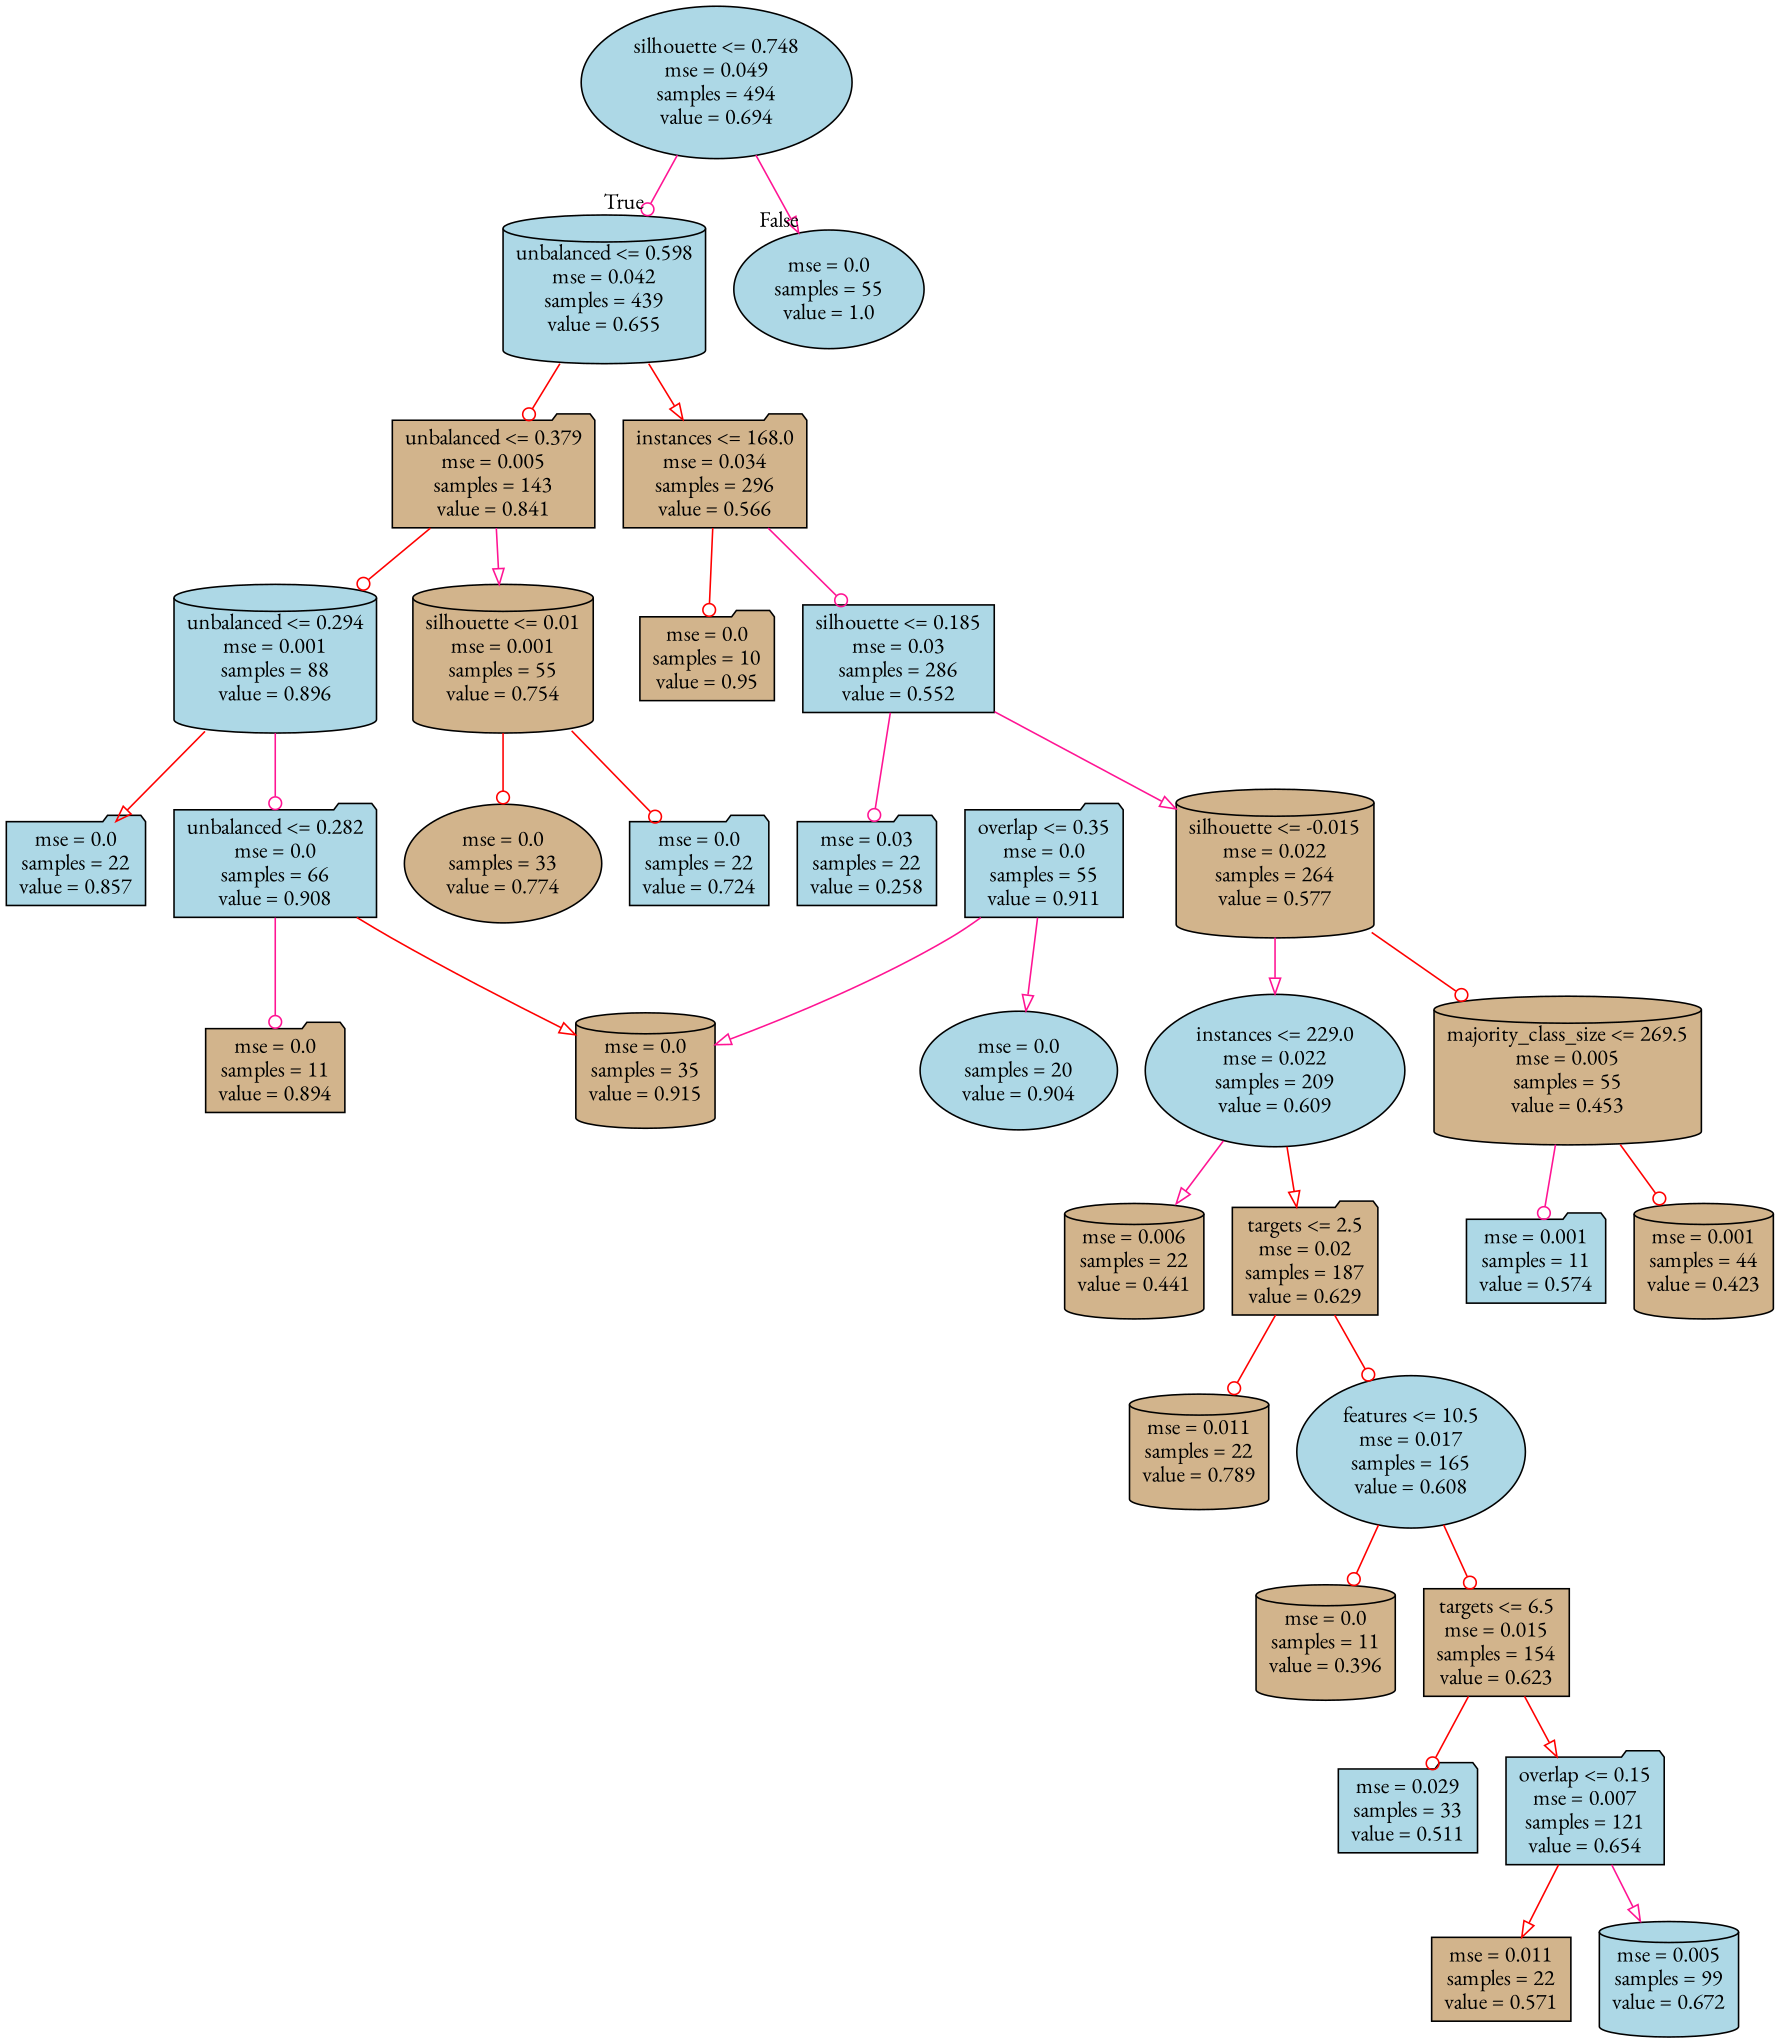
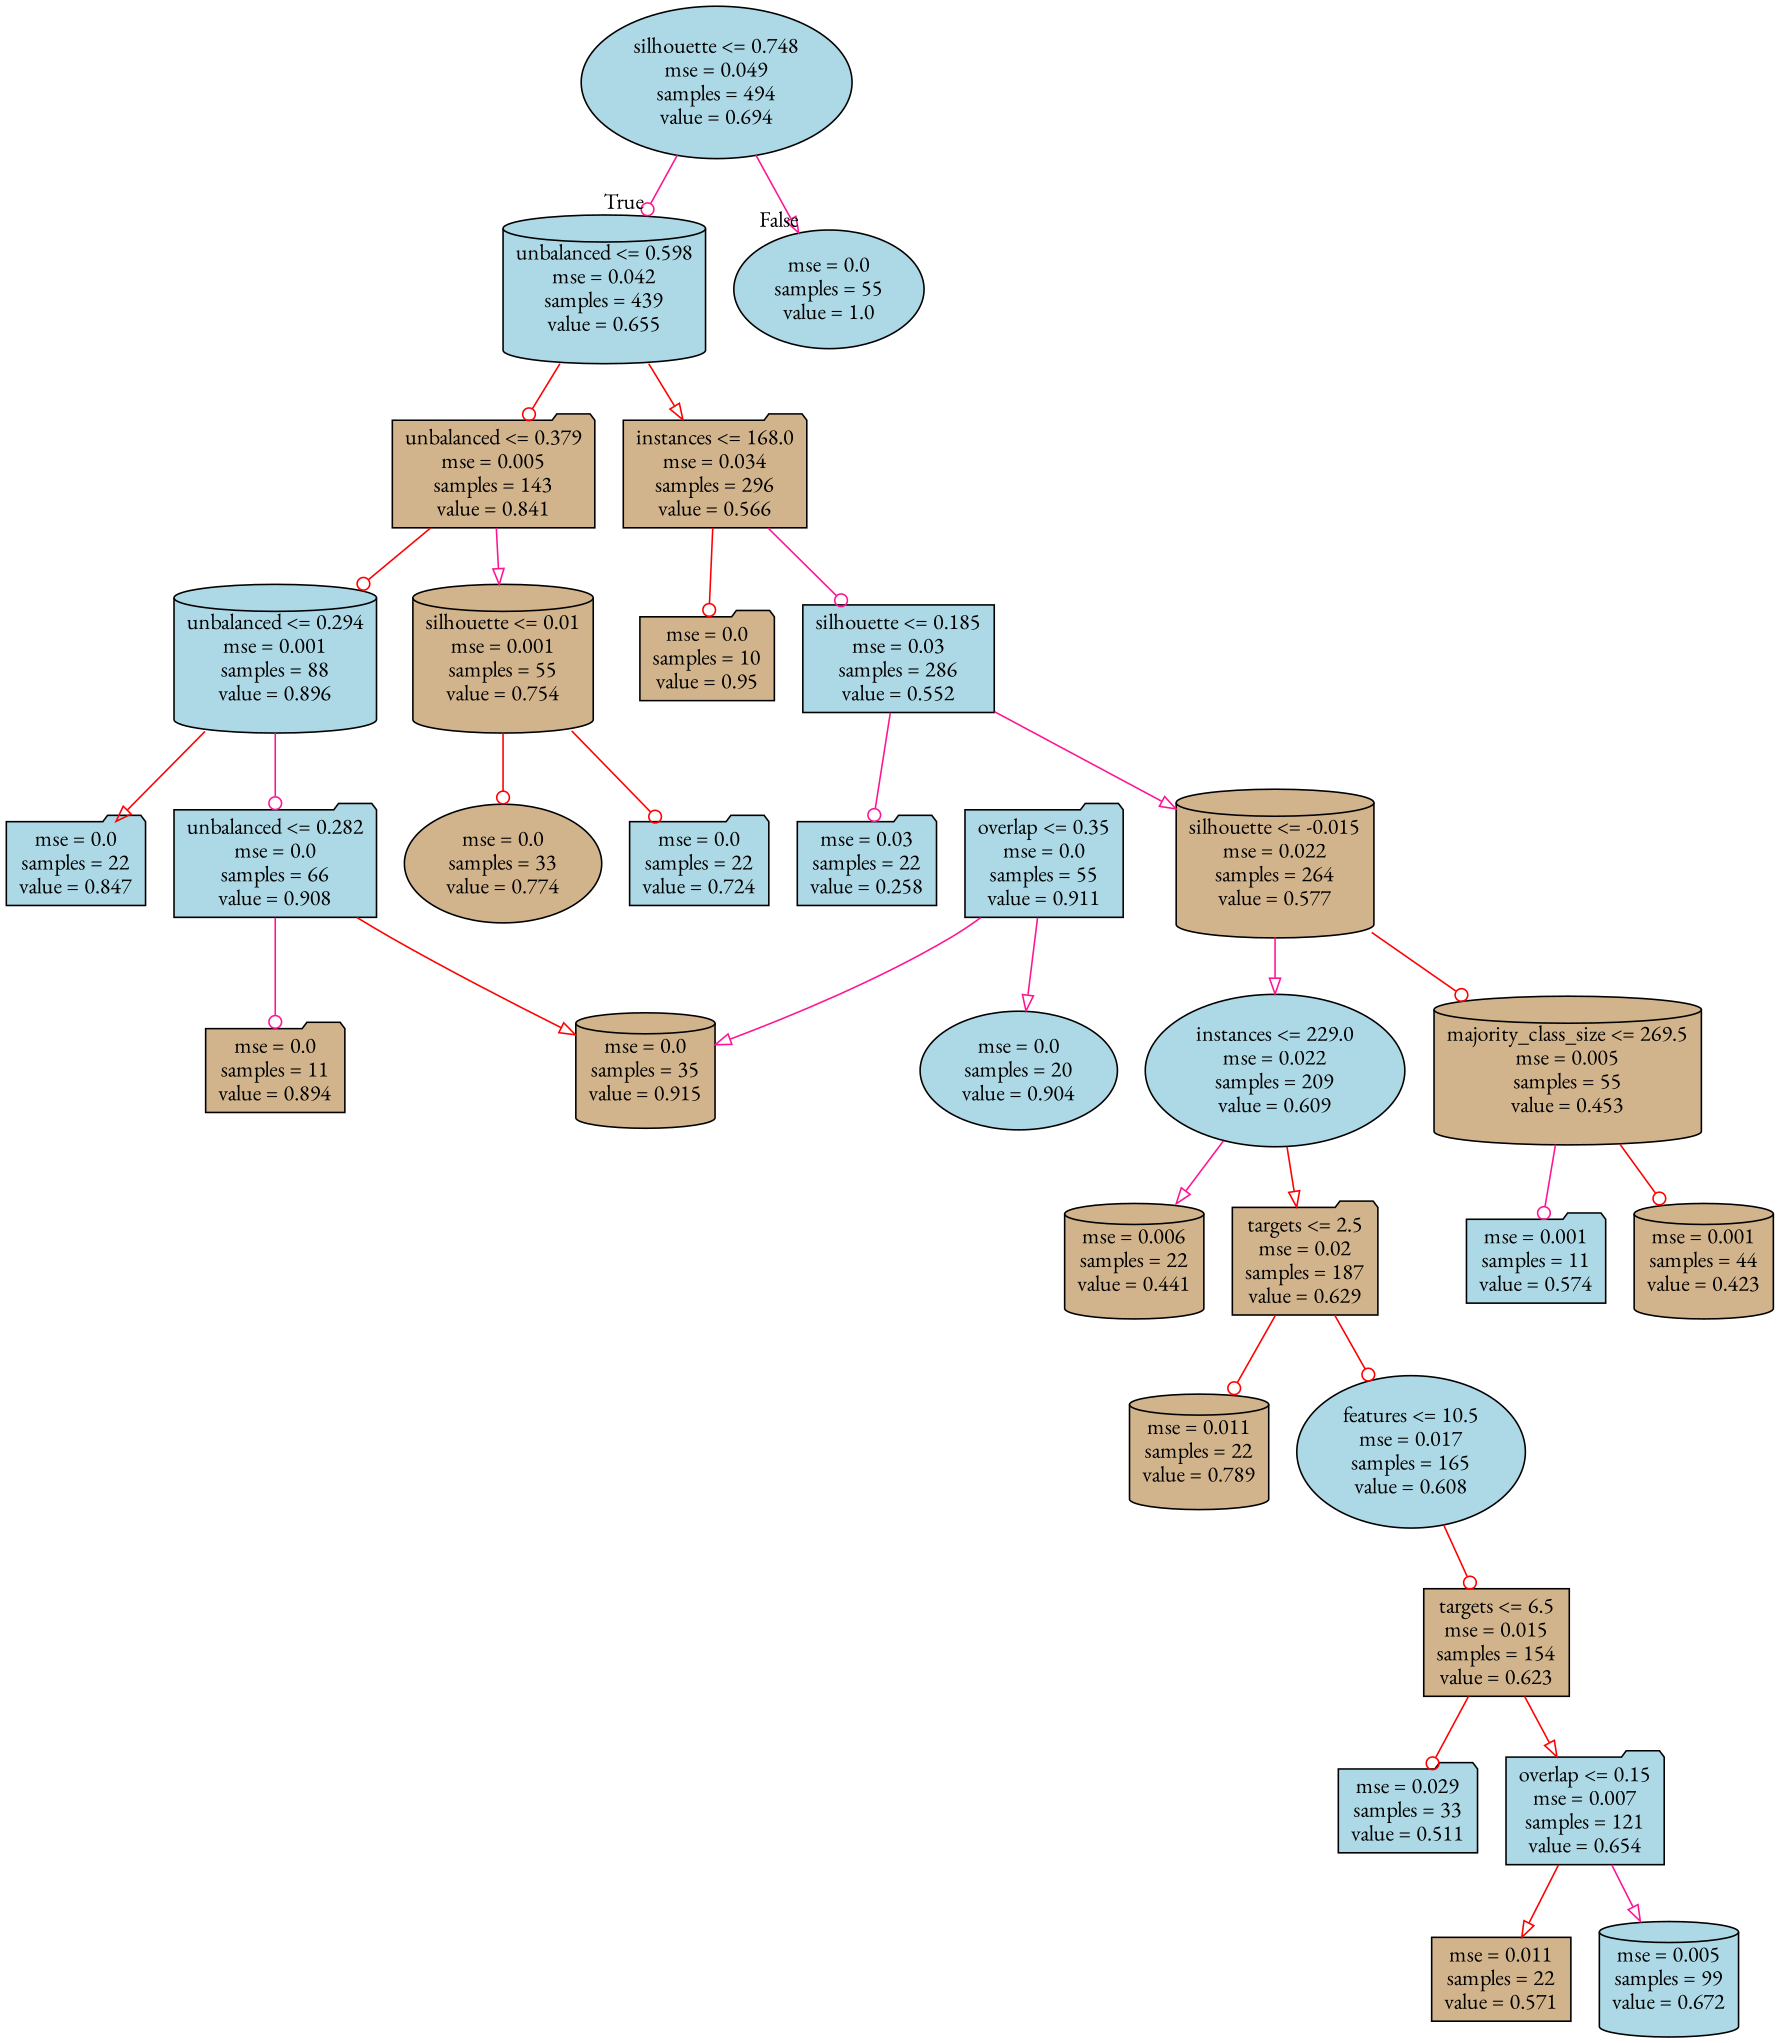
node "mse = 0.0 samples = 22 value = 0.857": label "mse = 0.0 samples = 22 value = 0.857" -> "mse = 0.0 samples = 22 value = 0.847"
node "mse = 0.0 samples = 11 value = 0.396": removed
